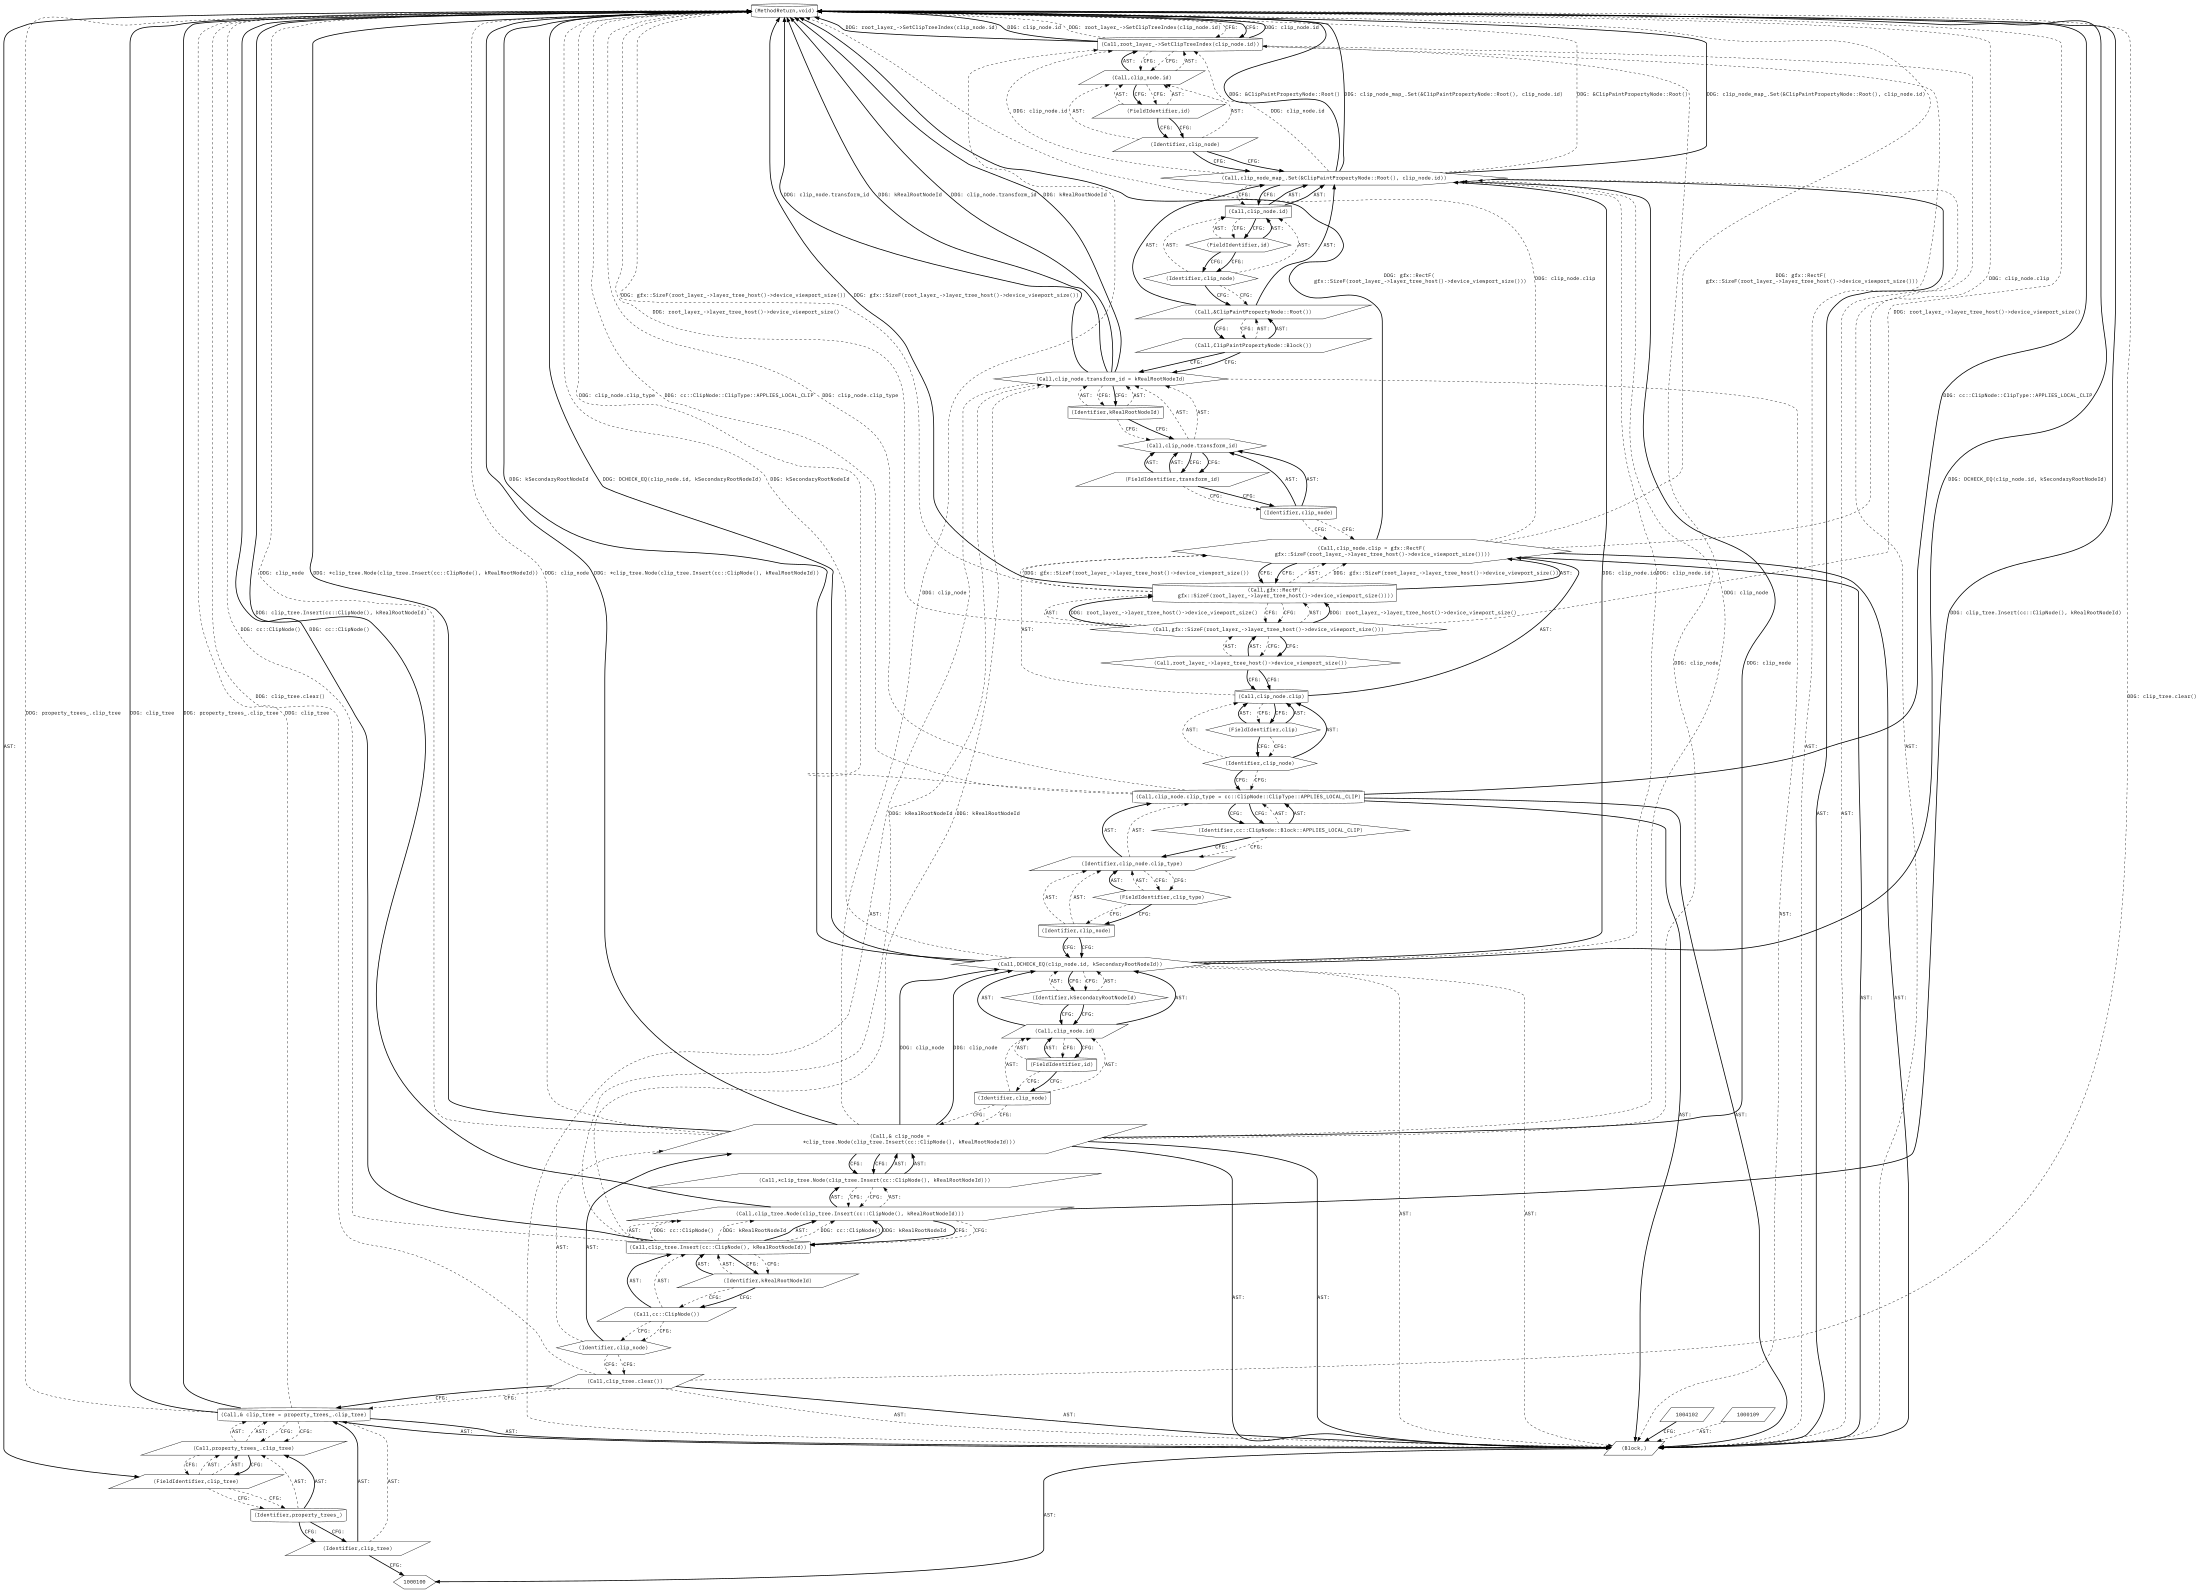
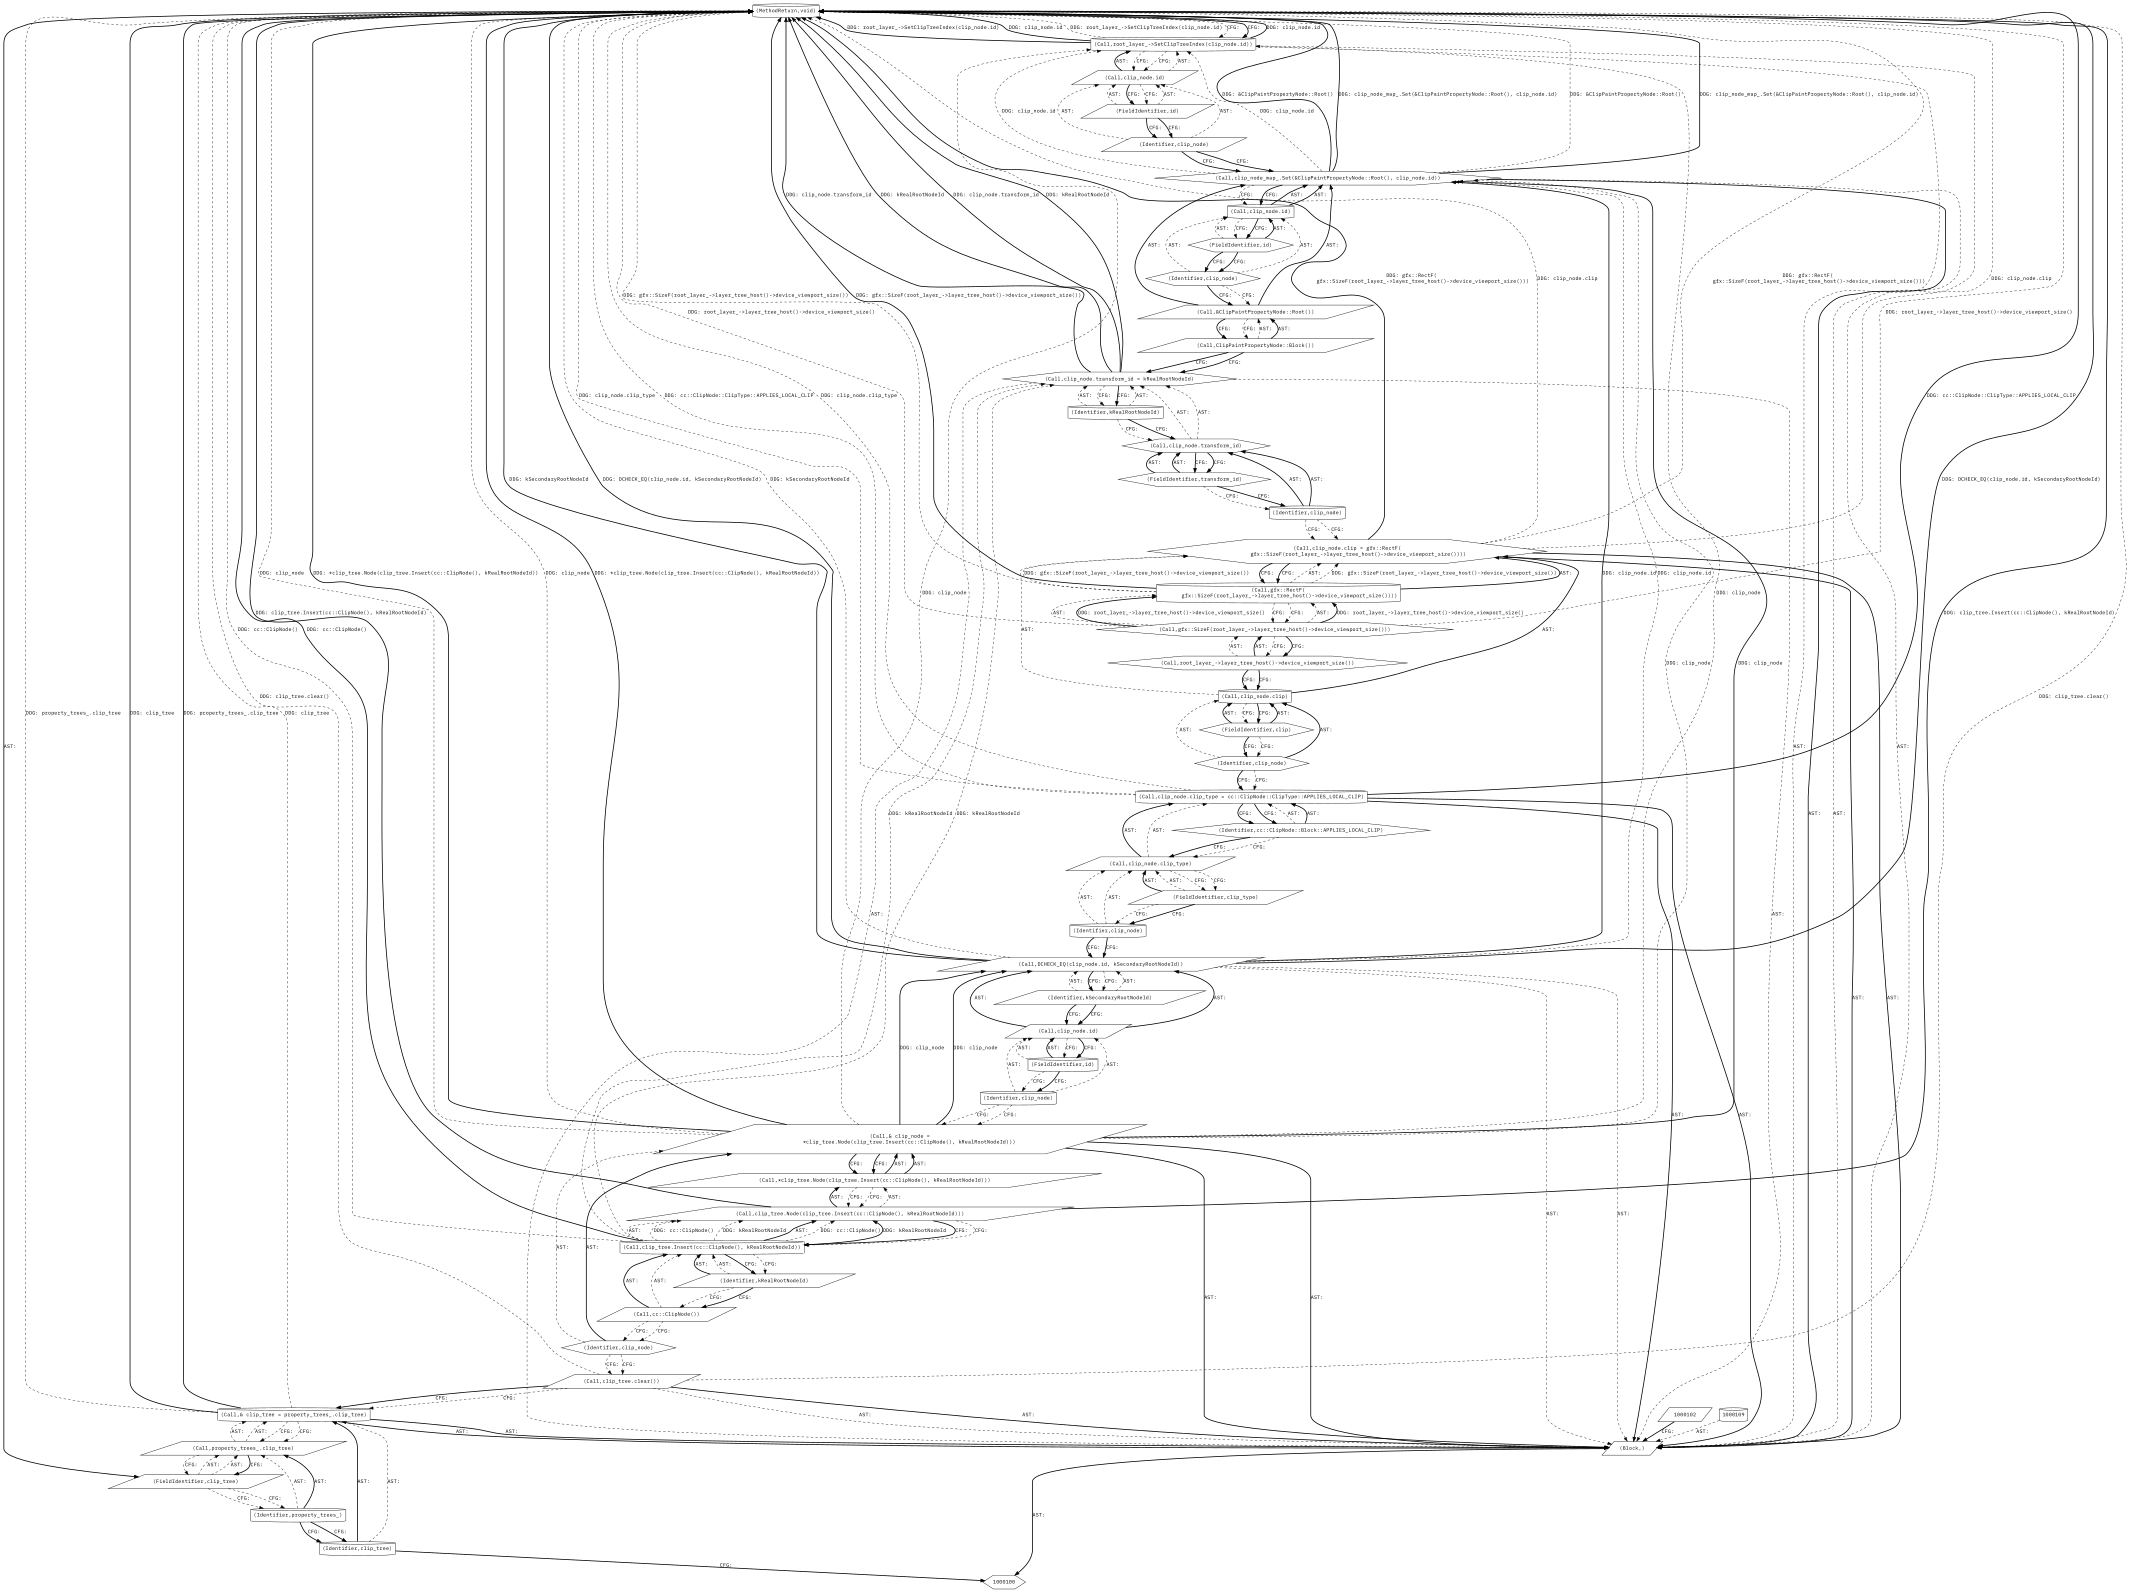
node "(FieldIdentifier,transform_id)": shape parallelogram -> hexagon
node "(Identifier,clip_node.clip_type)": label "(Identifier,clip_node.clip_type)" -> "(Call,clip_node.clip_type)"
node "(FieldIdentifier,clip_type)": shape hexagon -> parallelogram
node "(Call,DCHECK_EQ(clip_node.id, kSecondaryRootNodeId))": shape hexagon -> parallelogram
node "(Identifier,kSecondaryRootNodeId)": shape hexagon -> parallelogram
node "1004102": label "1004102" -> "1000102"
node "1000109": shape parallelogram -> cylinder
node "(Identifier,clip_tree)": shape parallelogram -> cylinder
